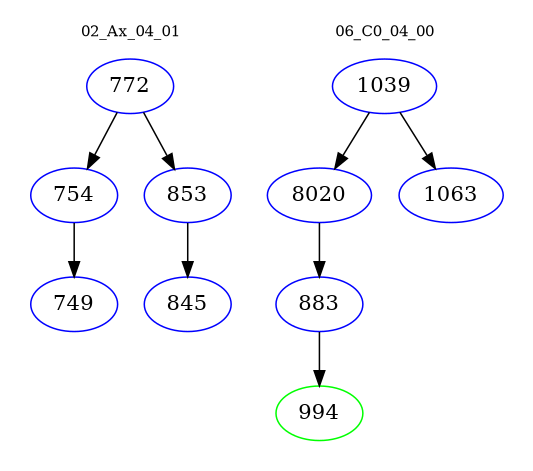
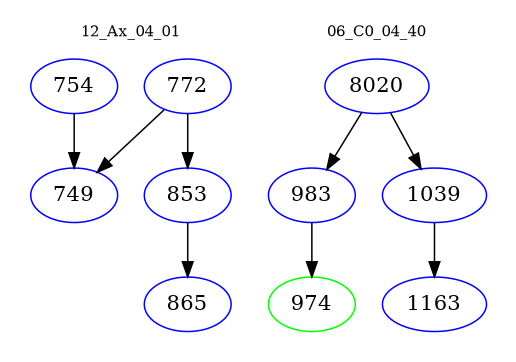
cluster "02_Ax_04_01": label "02_Ax_04_01" -> "12_Ax_04_01"
cluster "06_C0_04_00": label "06_C0_04_00" -> "06_C0_04_40"
edge "772" -> "754": now "772" -> "749"
edge "1039" -> "8020": reversed
node "1063": label "1063" -> "1163"
node "845": label "845" -> "865"
node "883": label "883" -> "983"
node "994": label "994" -> "974"
